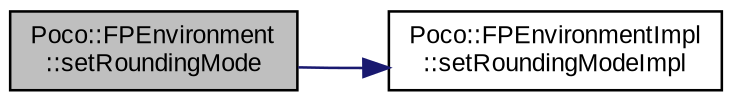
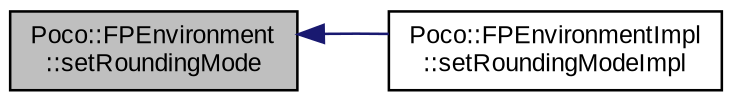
edge "Poco::FPEnvironment ::setRoundingMode" -> "Poco::FPEnvironmentImpl ::setRoundingModeImpl": reversed
